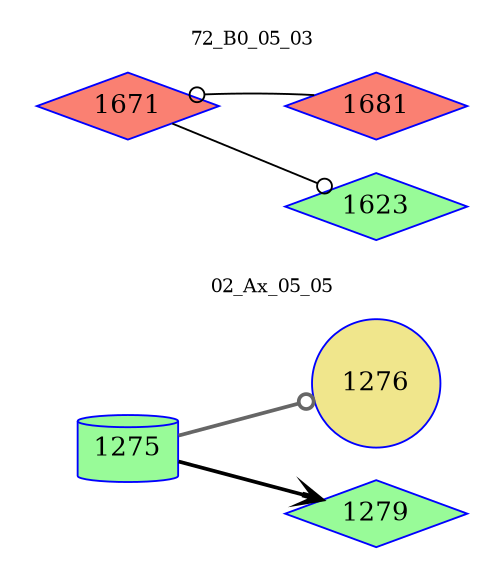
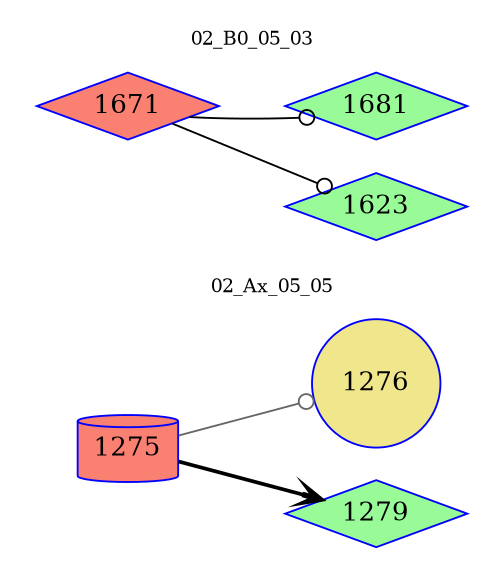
cluster "72_B0_05_03": label "72_B0_05_03" -> "02_B0_05_03"
edge "1681" -> "1671": reversed
node "1681": fillcolor salmon -> palegreen
edge "1275" -> "1276": style bold -> solid
node "1275": fillcolor palegreen -> salmon
